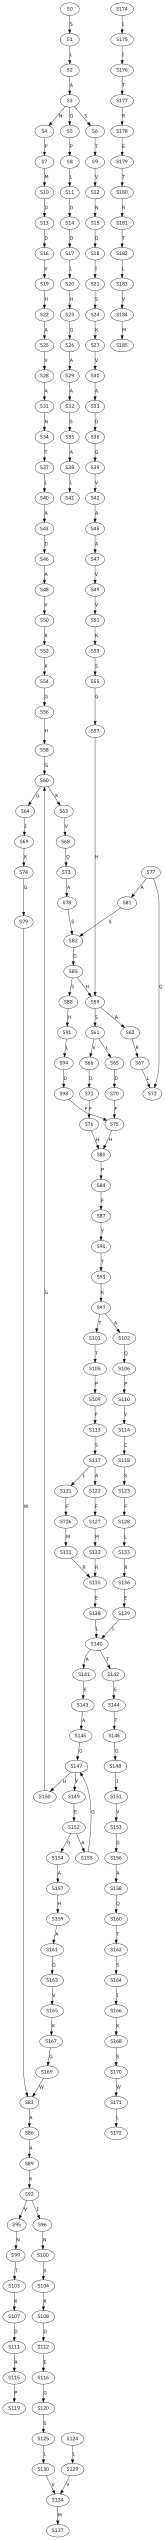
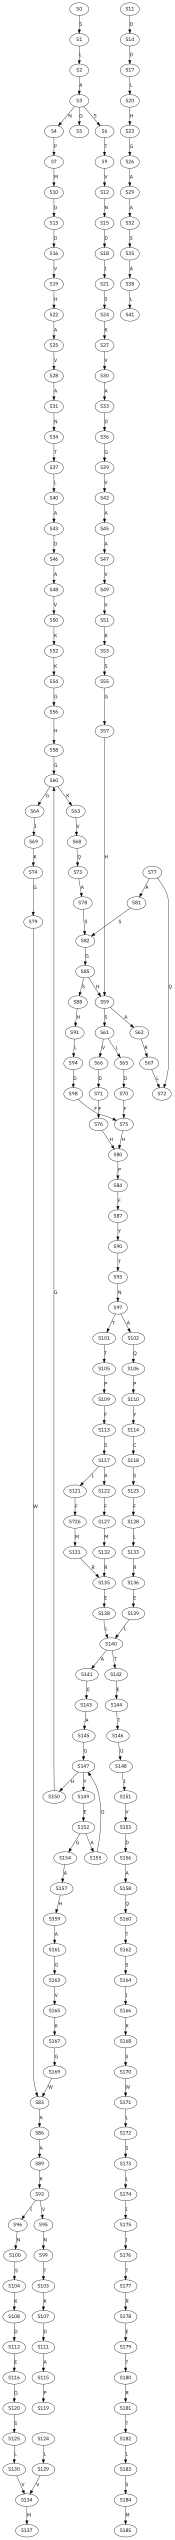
node "S8": removed
edge "S183" -> "S184": label "V" -> "S"
edge "S93" -> "S97": label "K" -> "N"
node "S173": added
